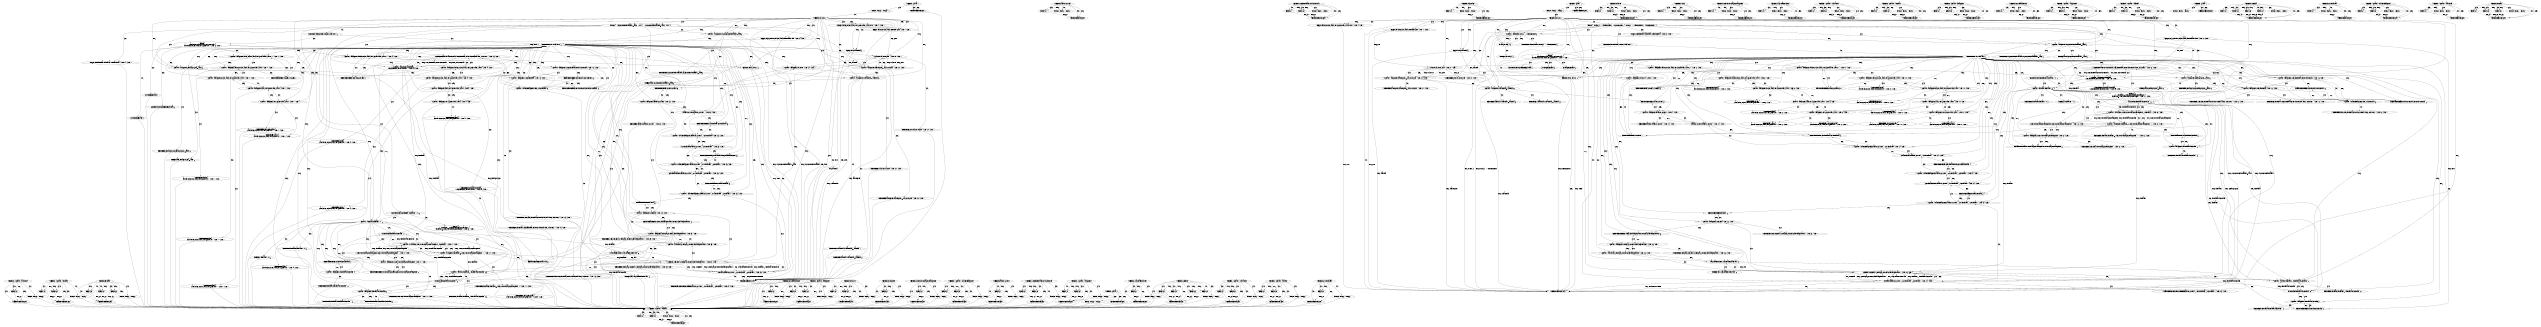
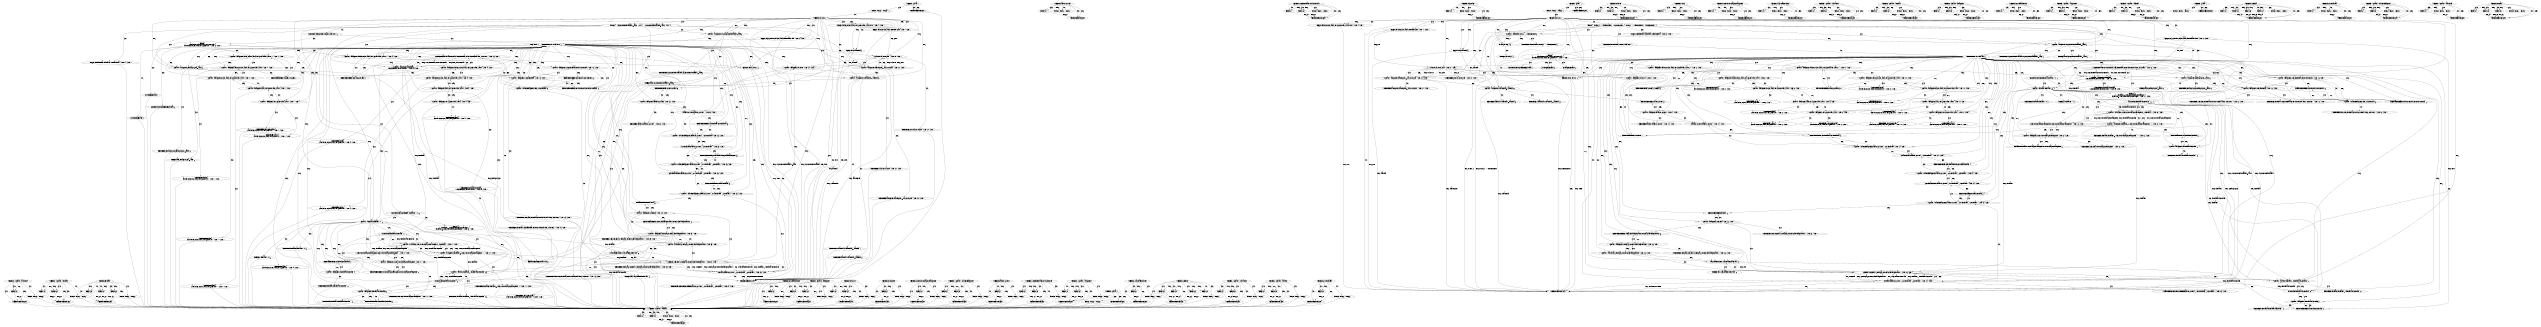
edge "(<operator>.shiftLeft,DVLOG(2) << __FUNCTION__)" -> "(DVLOG,DVLOG(2))": removed, label "AST:"
edge "<(<operator>.fieldAccess,std::move)<SUB>21</SUB>>" -> "<(std.move,std::move(pose))<SUB>21</SUB>>": added, label "CFG:"
edge "<(<operator>.fieldAccess,Platform::Current)<SUB>24</SUB>>" -> "<(Platform.Current,Platform::Current())<SUB>24</SUB>>": now "<(std.move,std::move(pose))<SUB>21</SUB>>" -> "<(Platform.Current,Platform::Current())<SUB>24</SUB>>"
edge "<(<operator>.fieldAccess,Platform::Current)<SUB>23</SUB>>" -> "<(<operator>.fieldAccess,WTF::Bind)<SUB>25</SUB>>": now "<(<operator>.fieldAccess,Platform::Current)<SUB>23</SUB>>" -> "<(IDENTIFIER,Platform,Platform::Current())<SUB>23</SUB>>"
